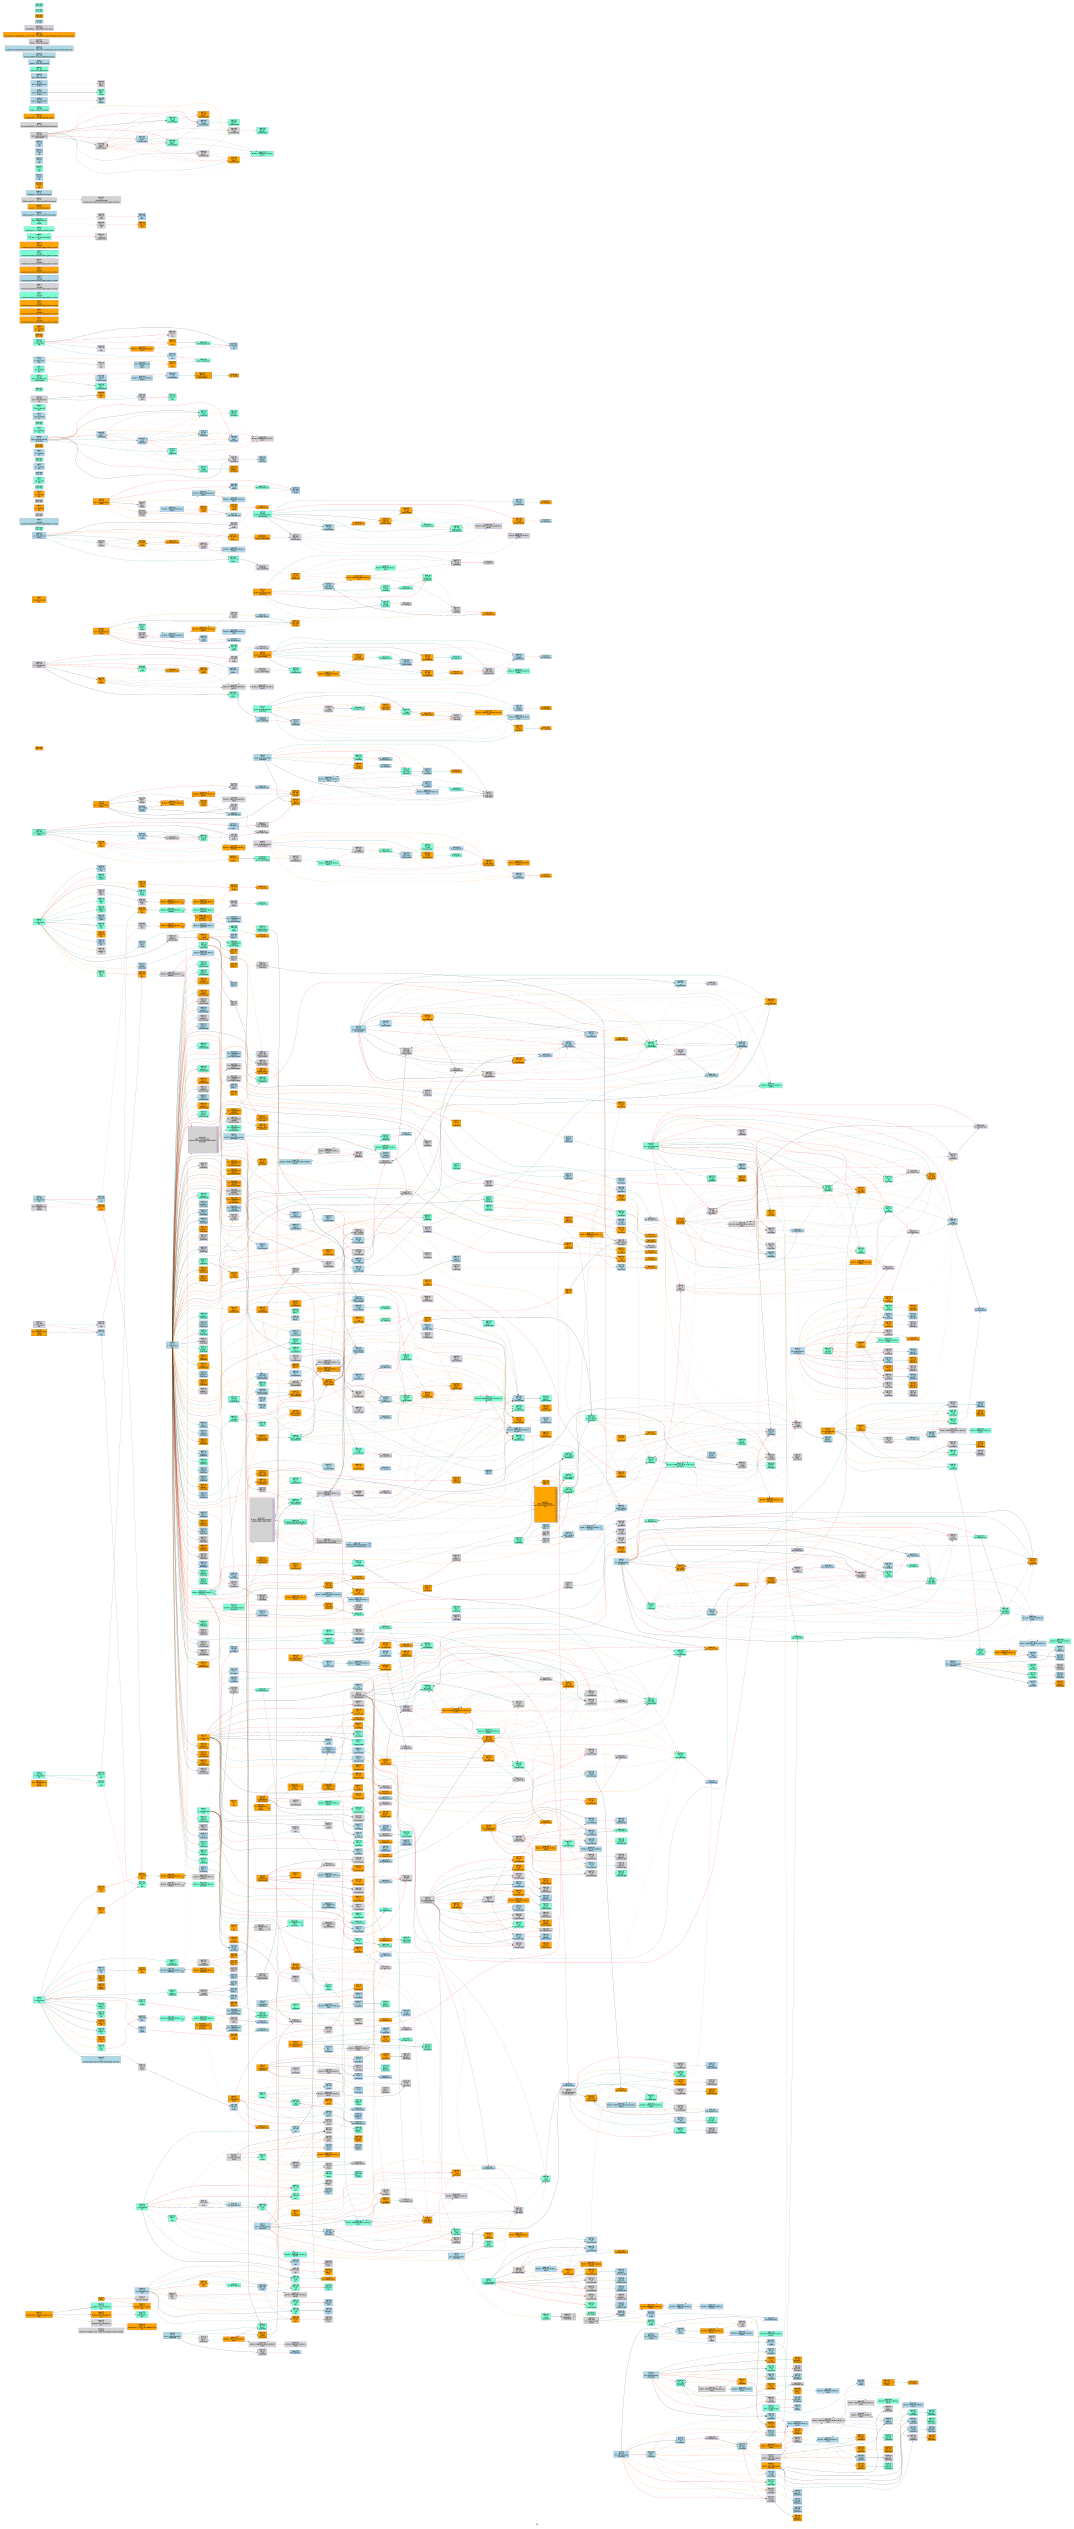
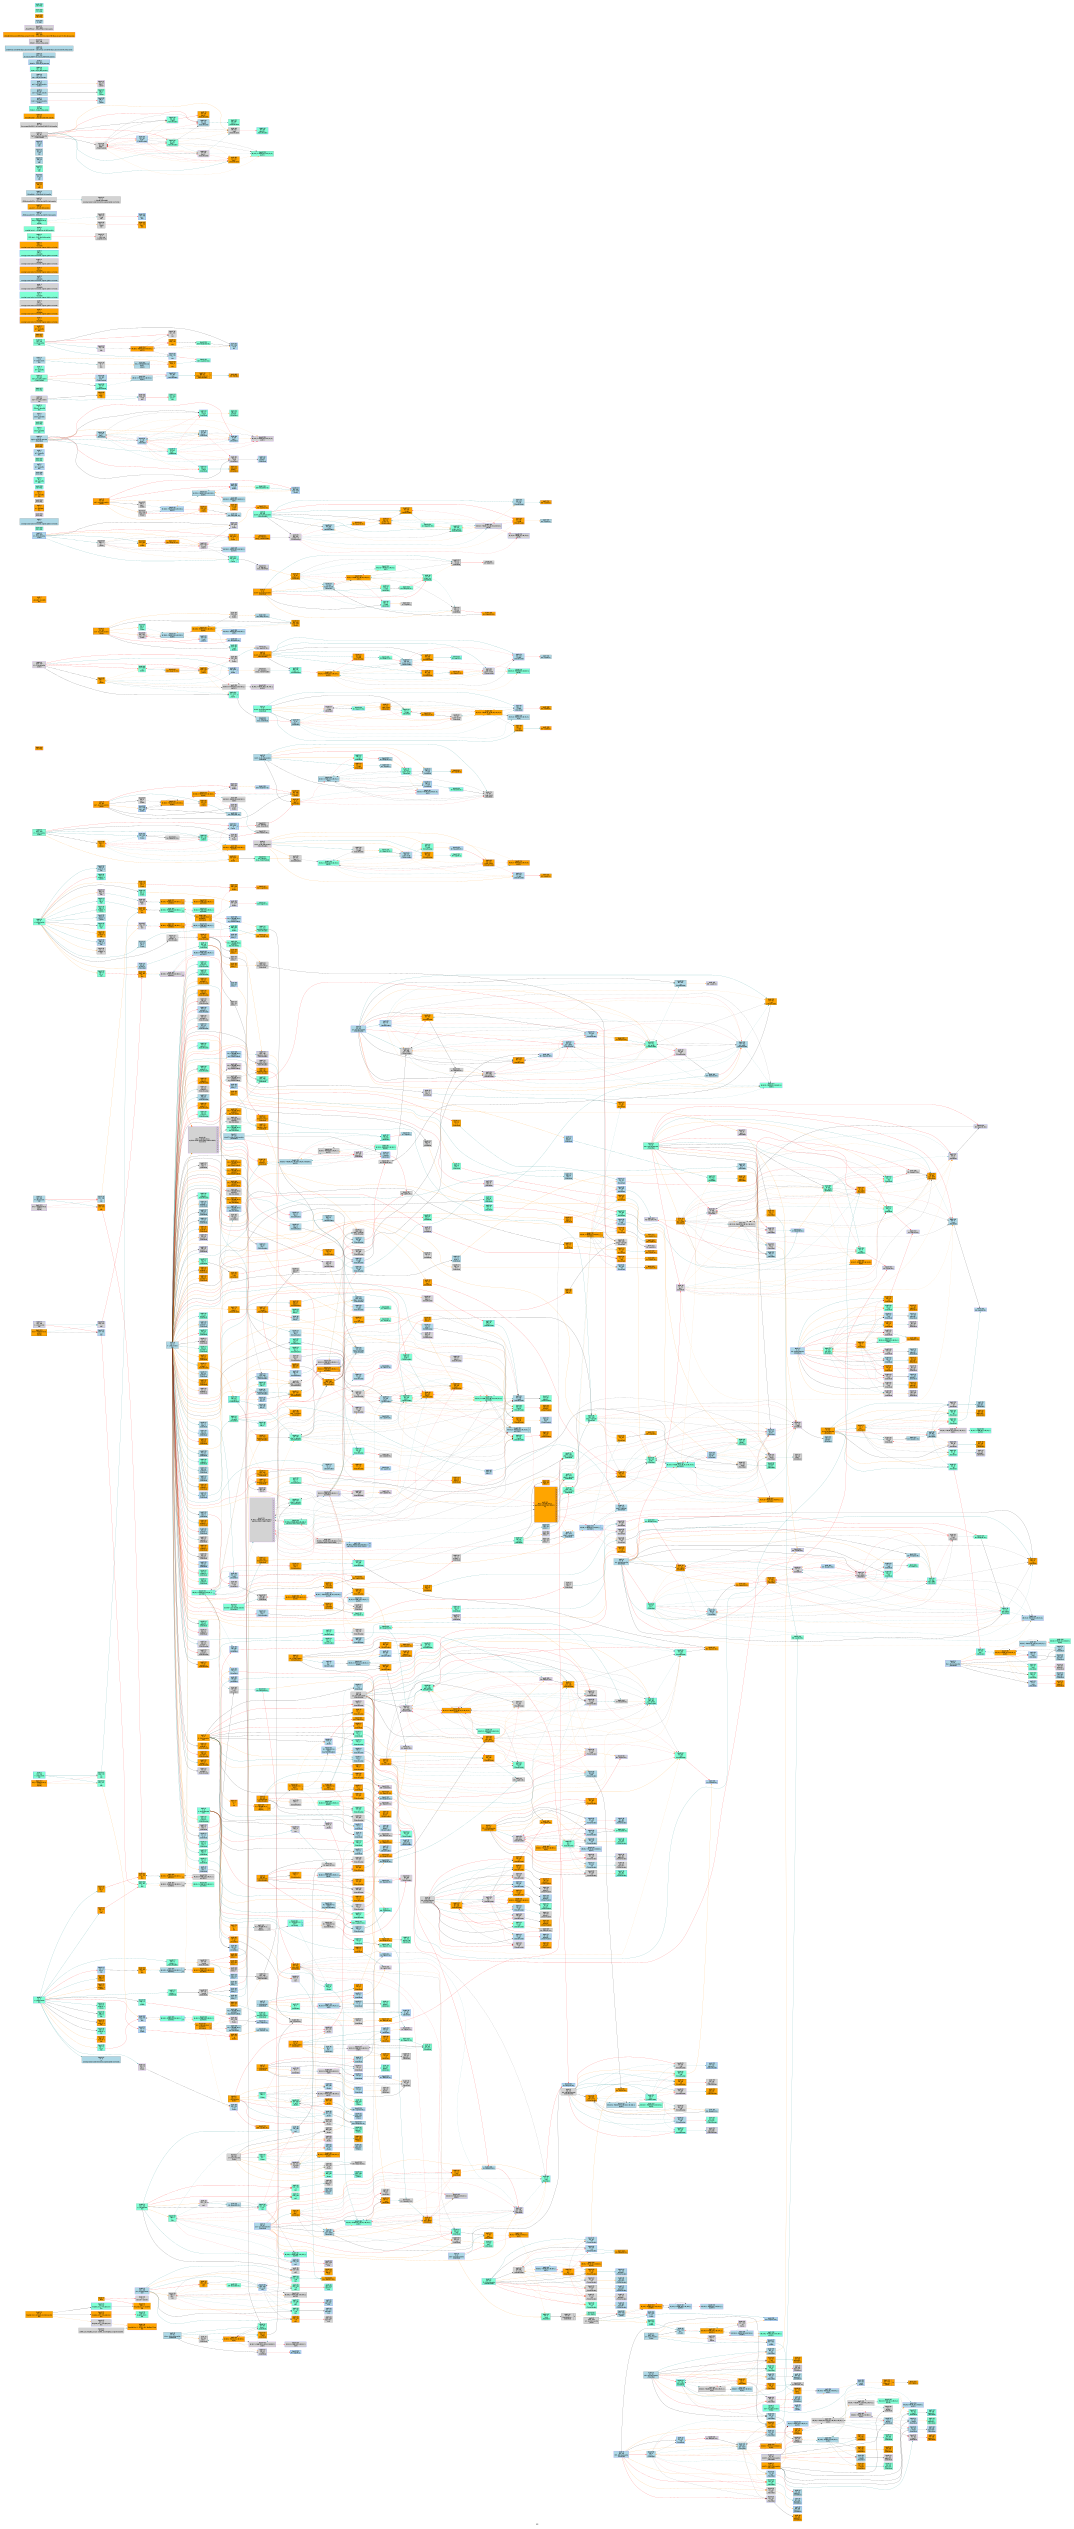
node "NodeID: 15": fillcolor orange -> lightgrey
